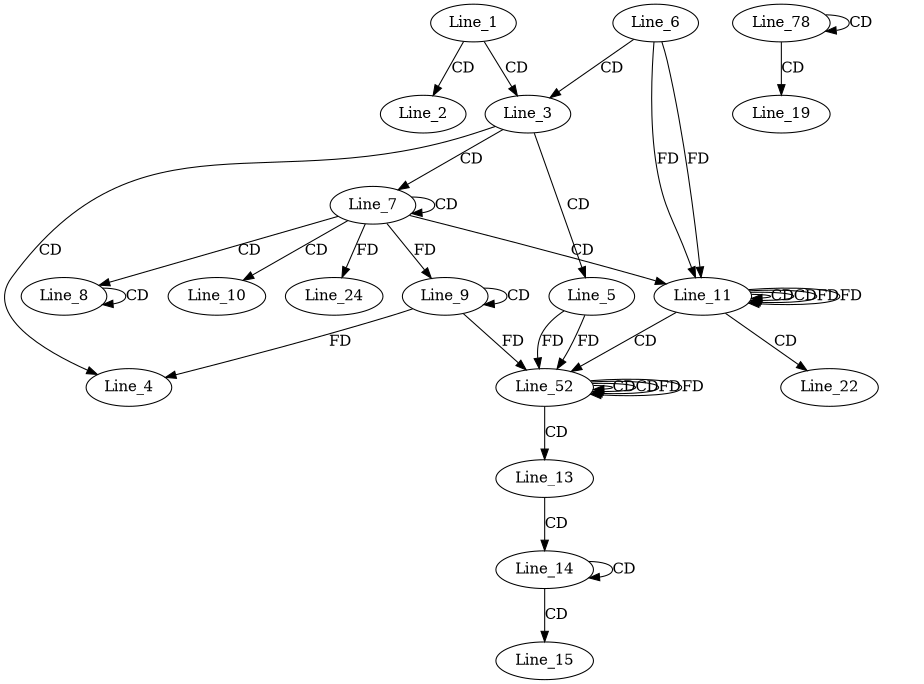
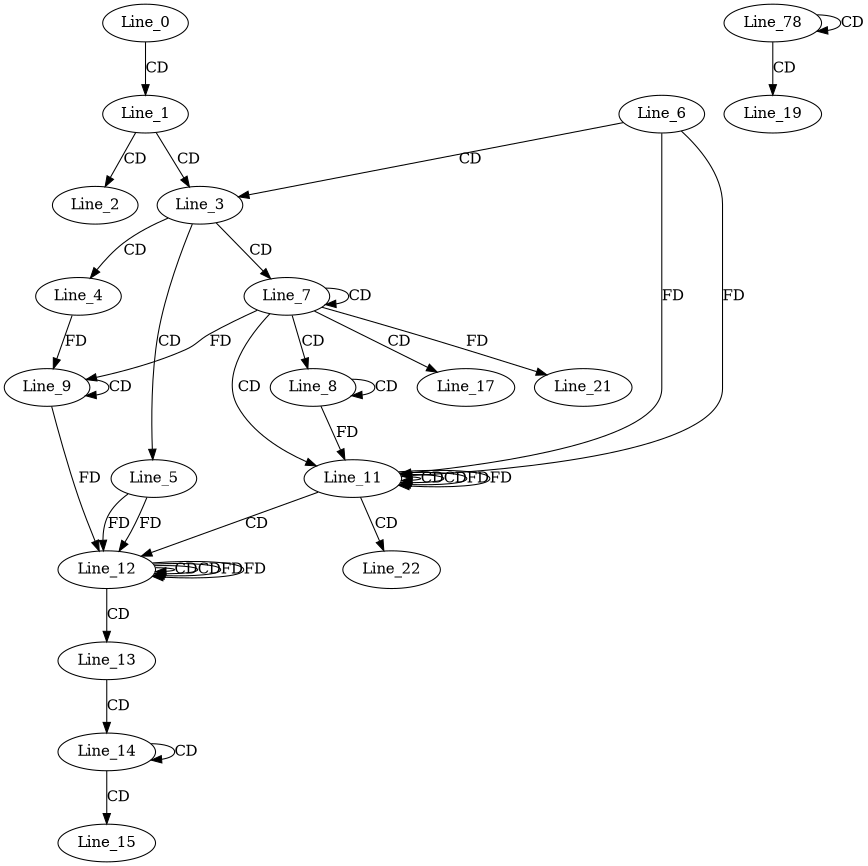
node "Line_0": added
node "Line_10": label "Line_10" -> "Line_17"
node "Line_24": label "Line_24" -> "Line_21"
edge "Line_9" -> "Line_4": reversed
node "Line_52": label "Line_52" -> "Line_12"
edge "Line_8" -> "Line_11": added, label "FD"
